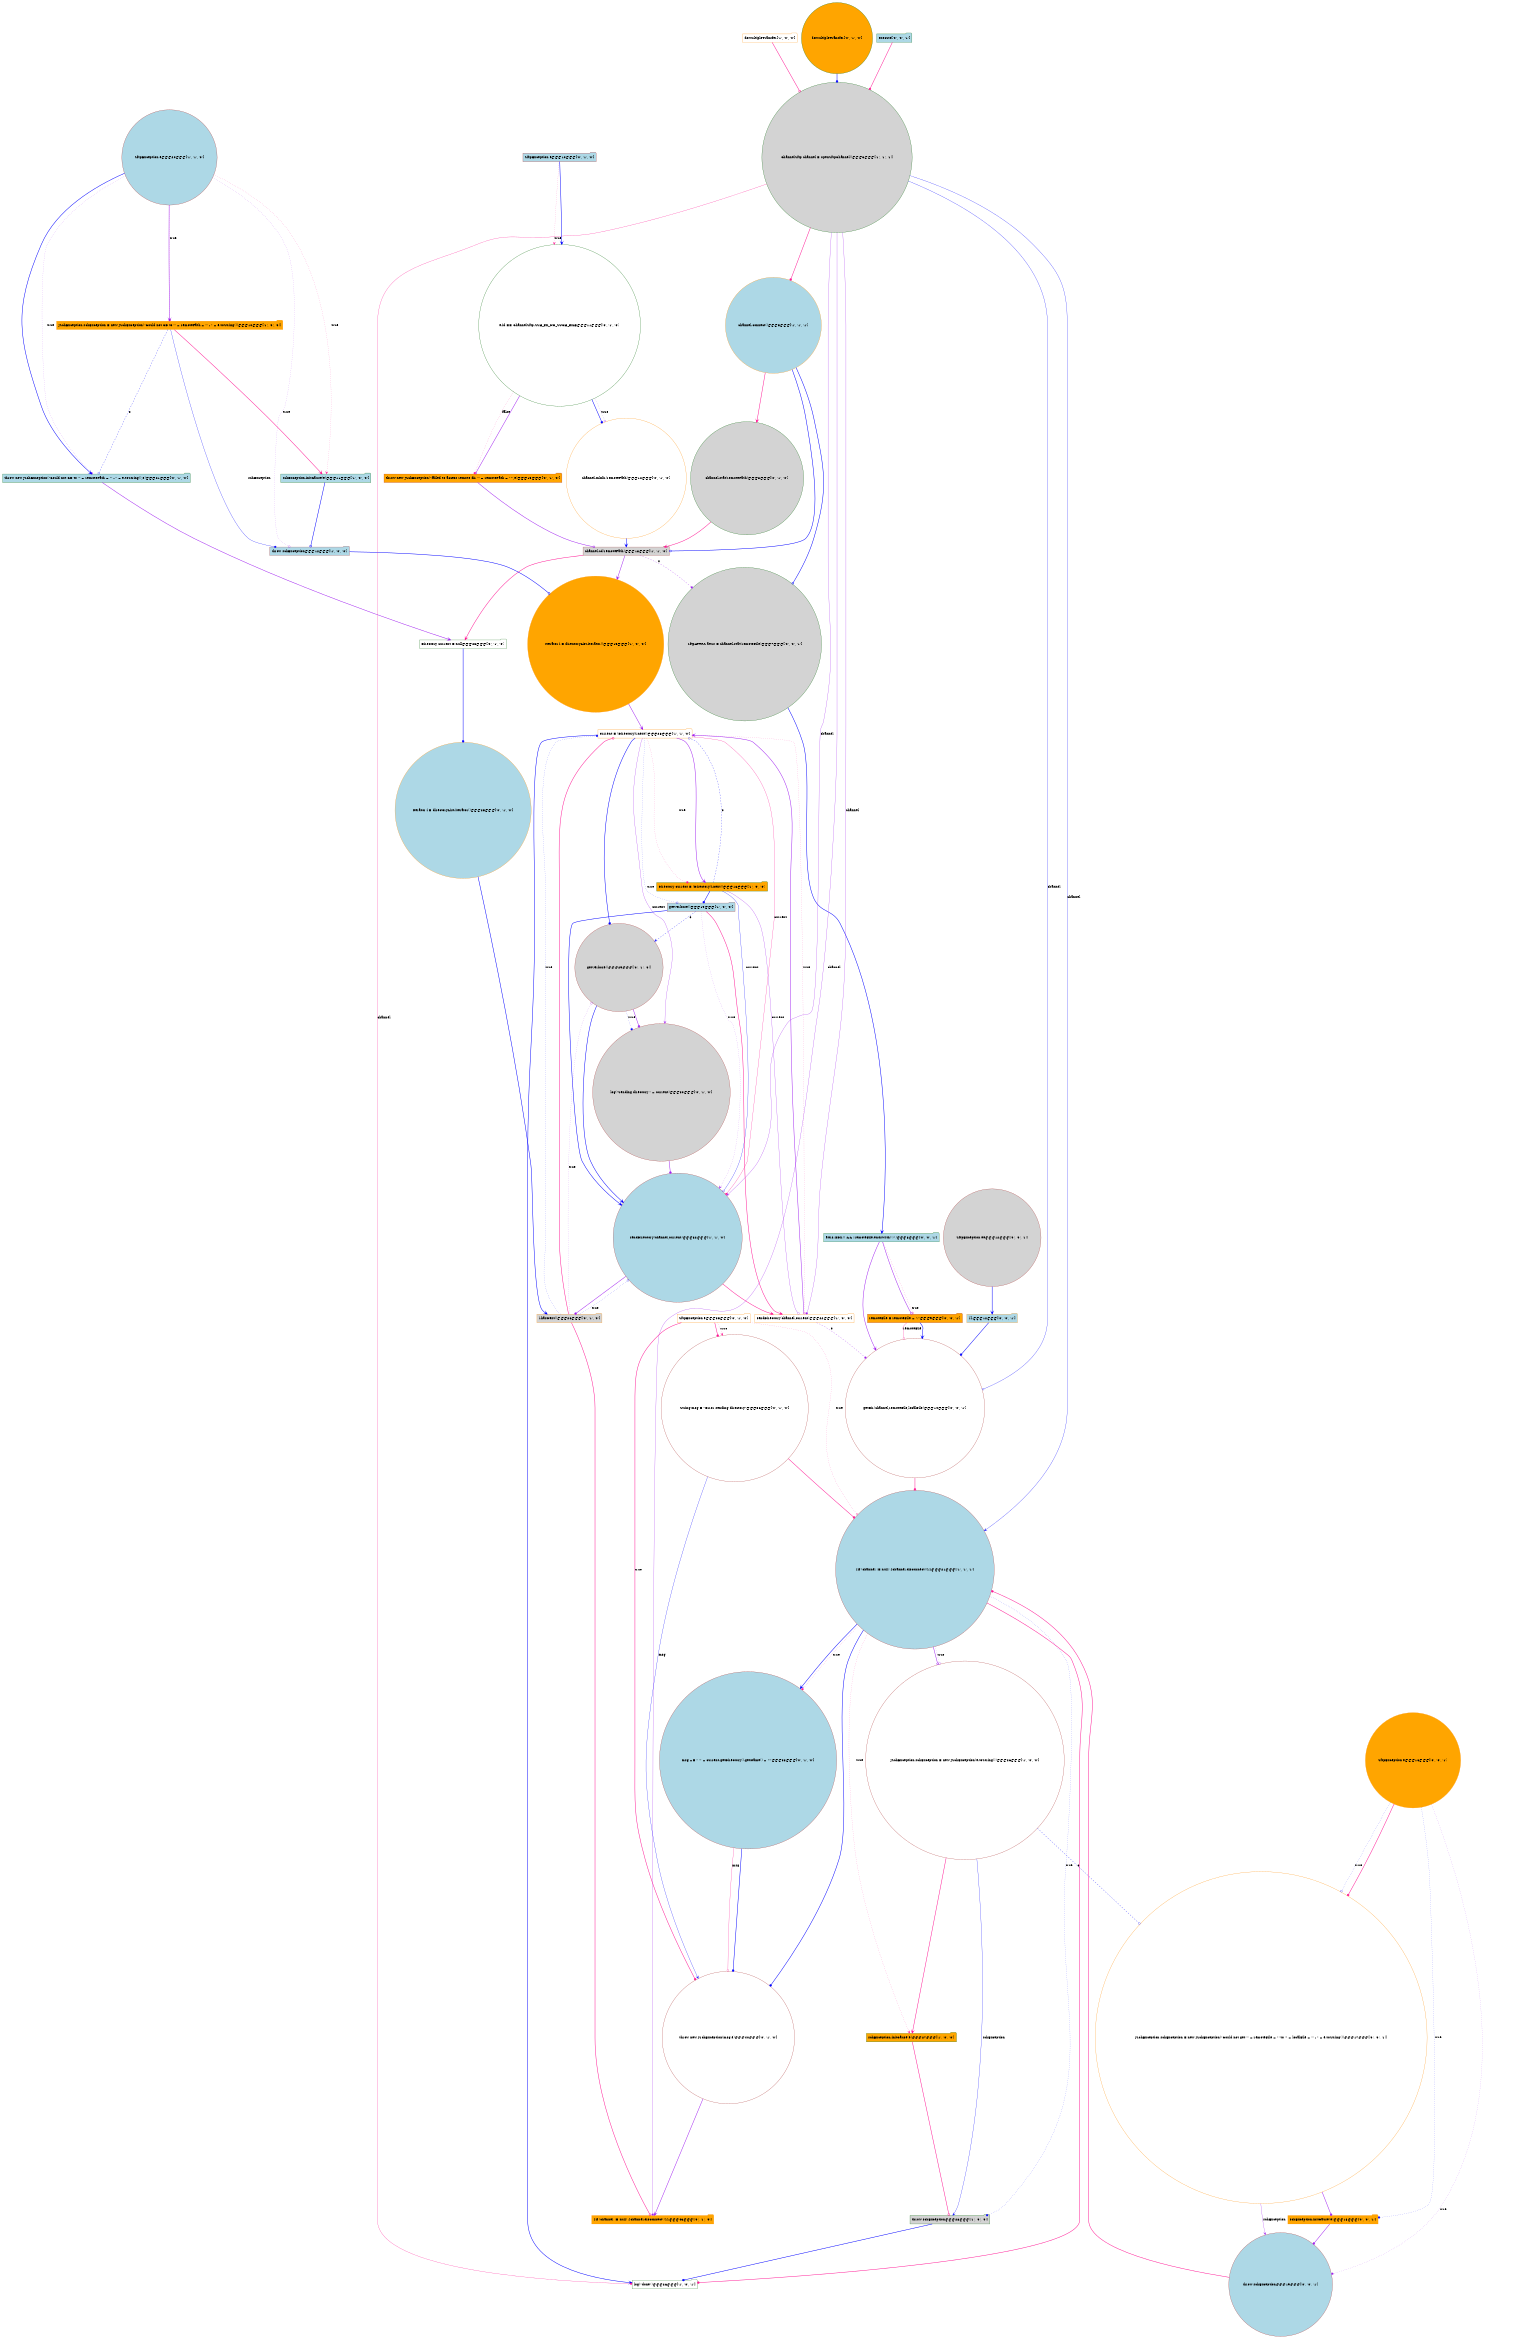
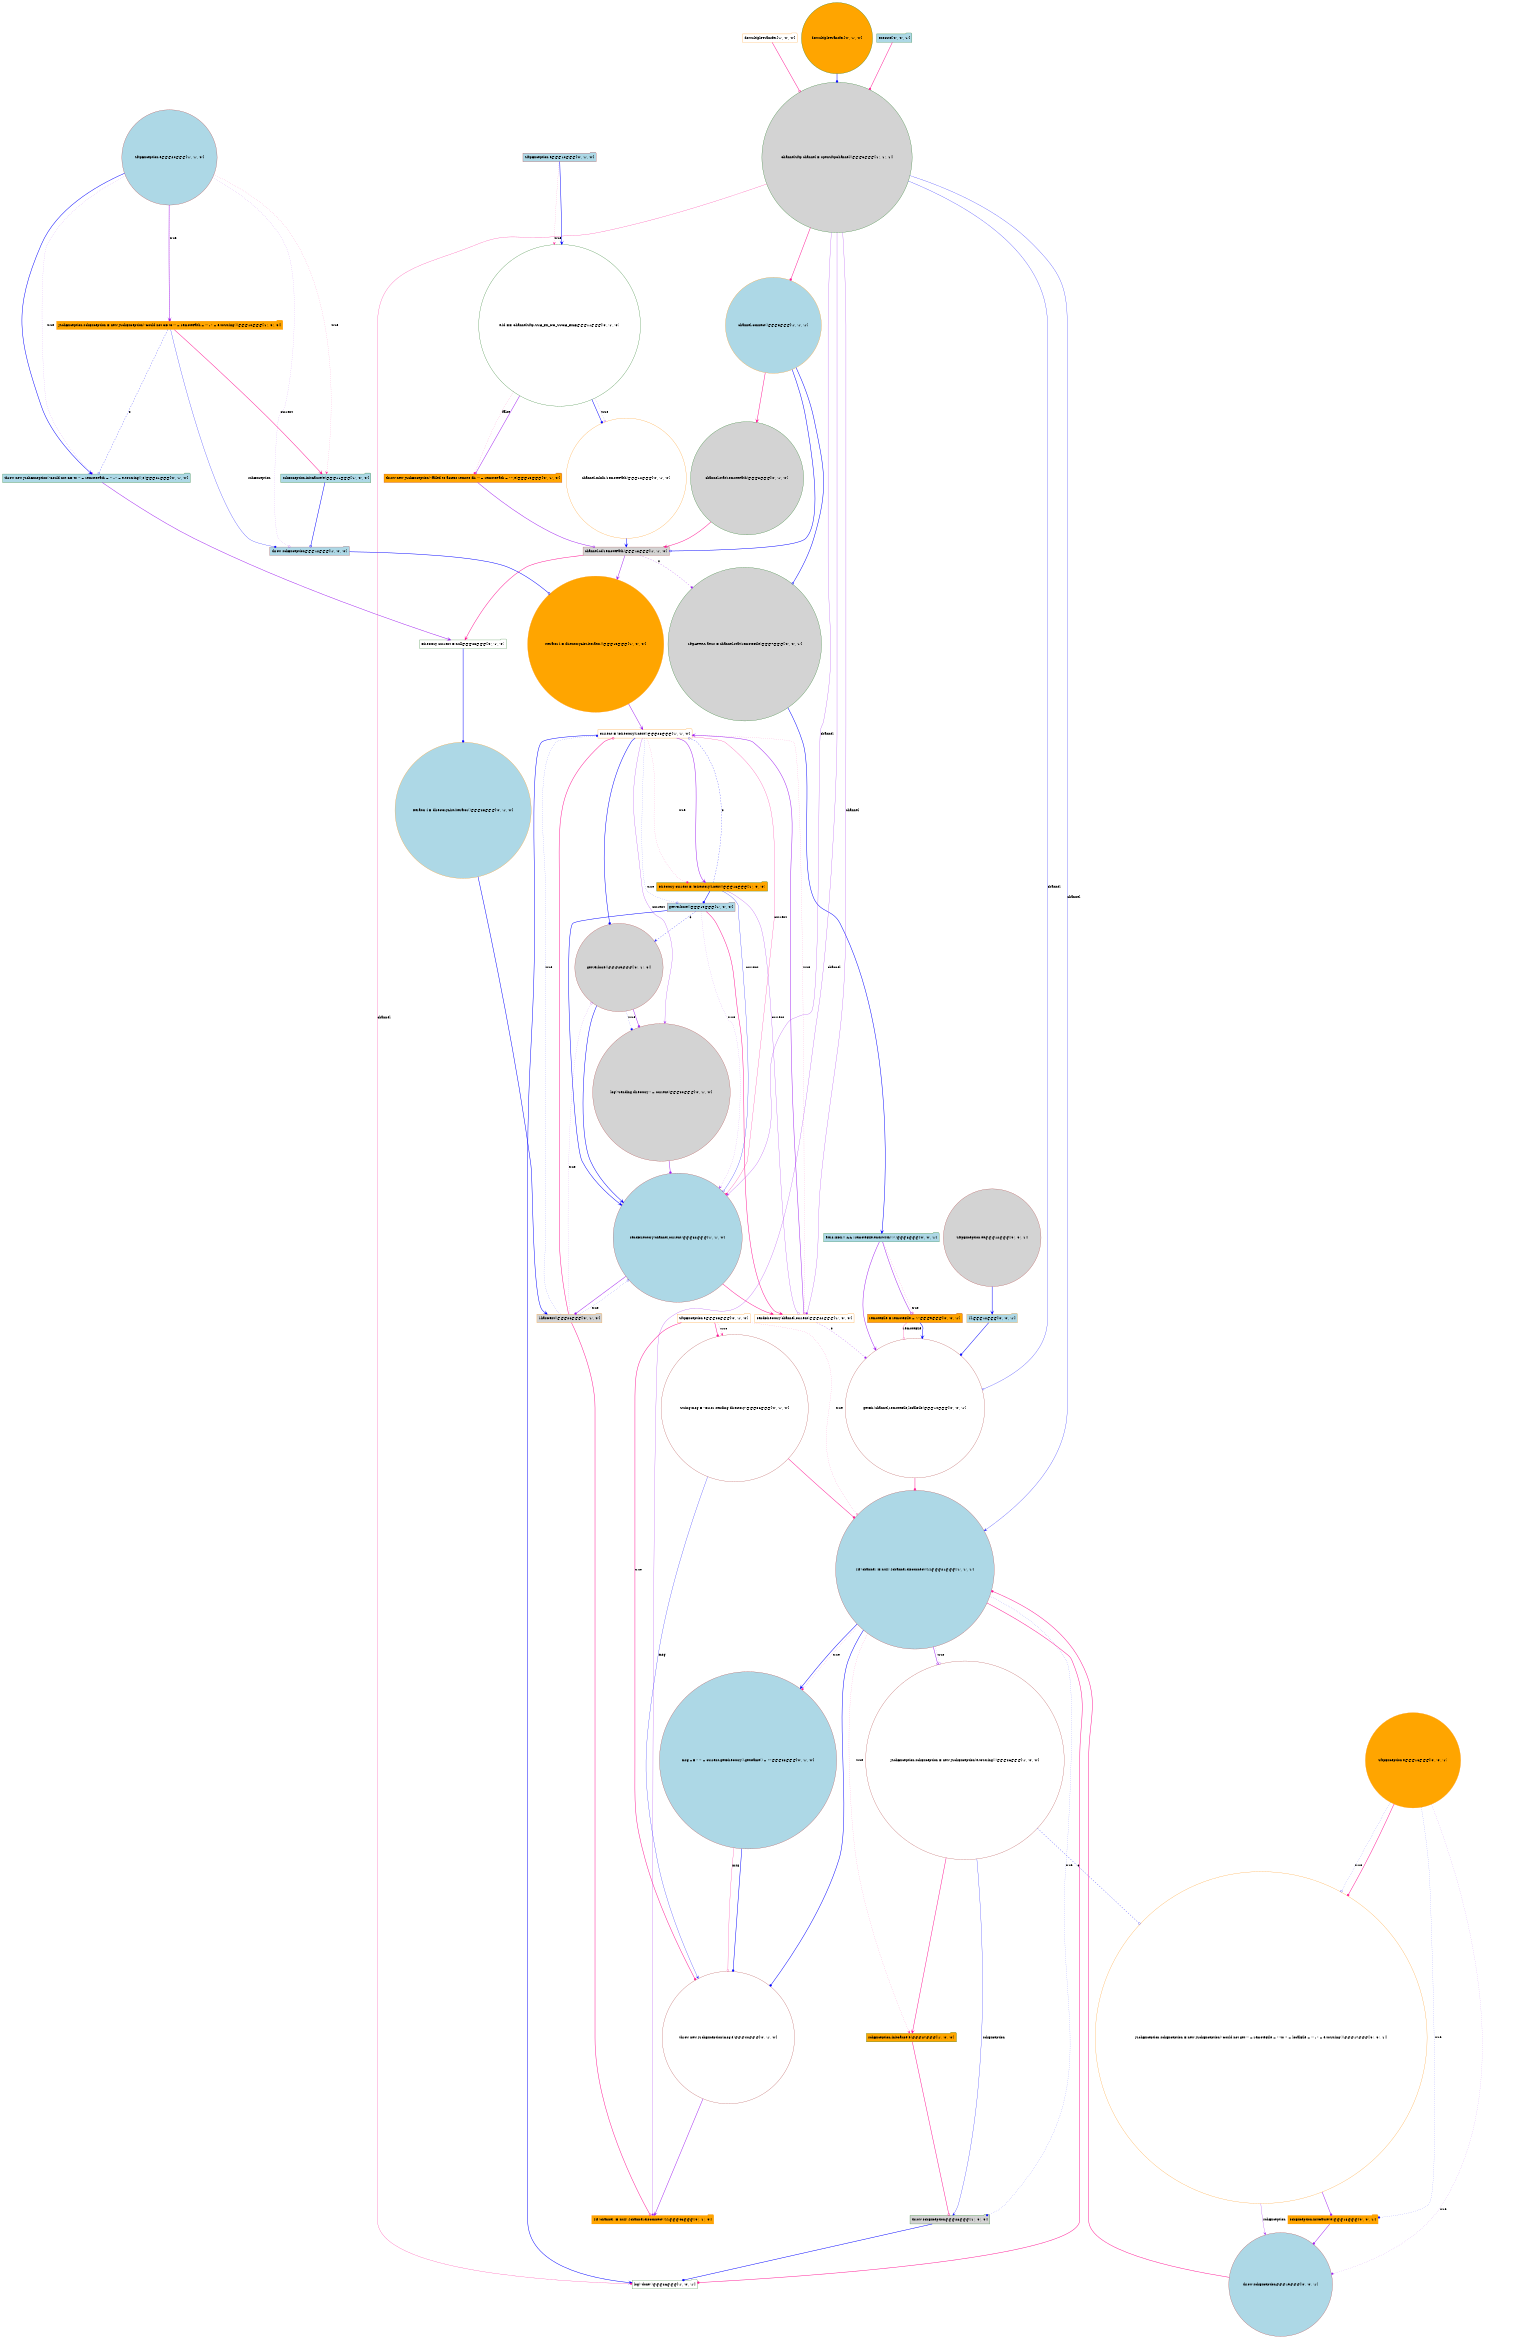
edge "SftpException e@@@20@@@['1', '1', '0']" -> "throw schException@@@12@@@['1', '0', '0']": label "true" -> "current"
